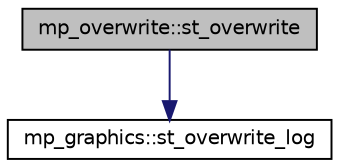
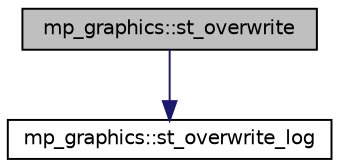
node "mp_overwrite::st_overwrite": label "mp_overwrite::st_overwrite" -> "mp_graphics::st_overwrite"
